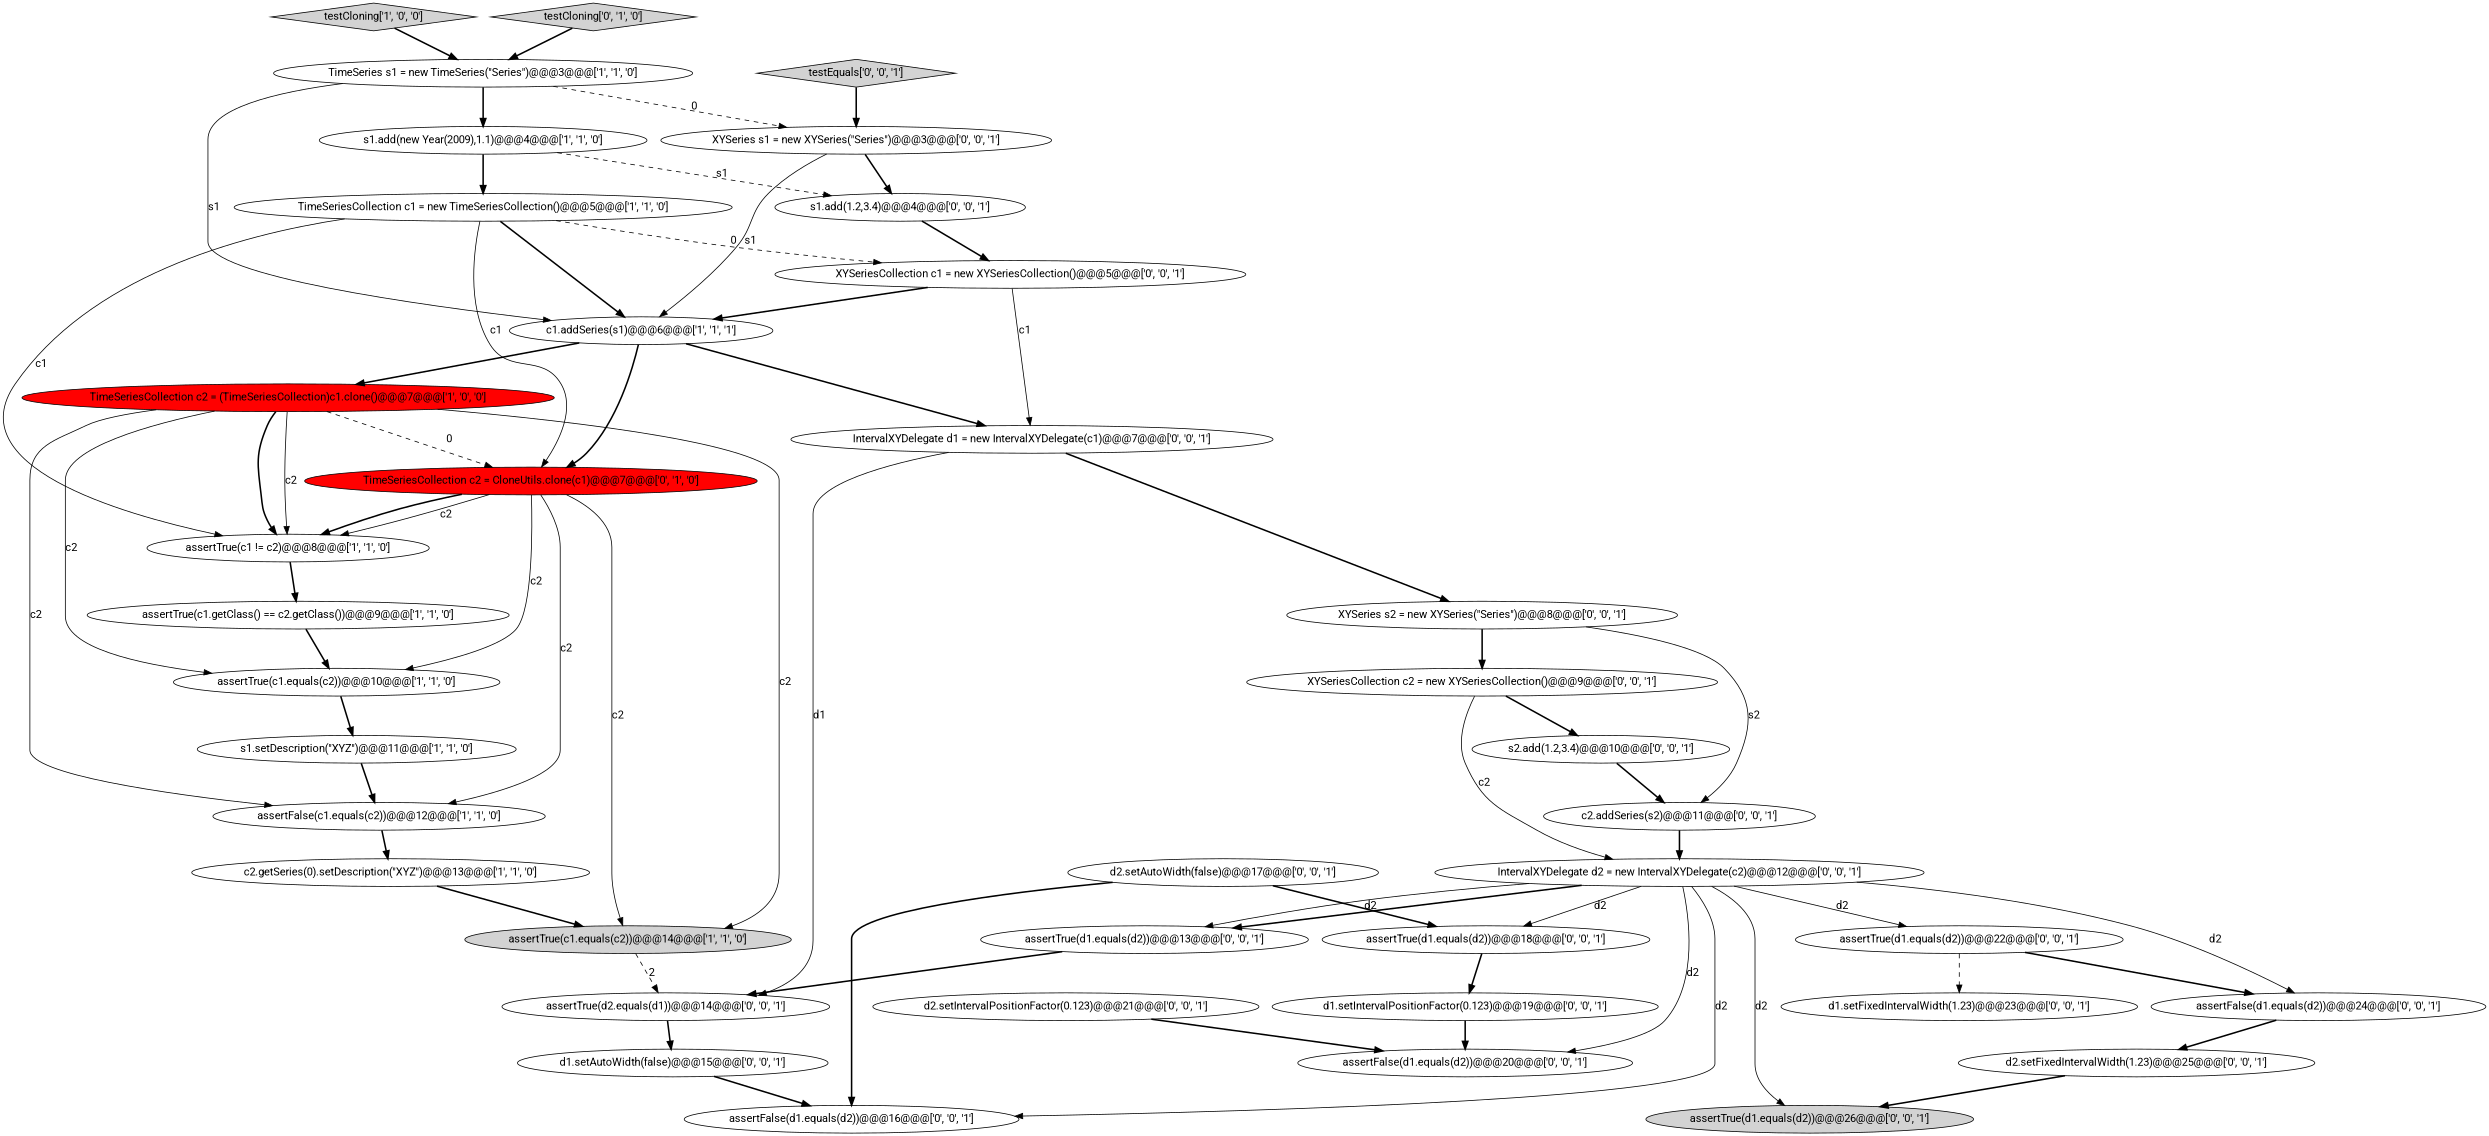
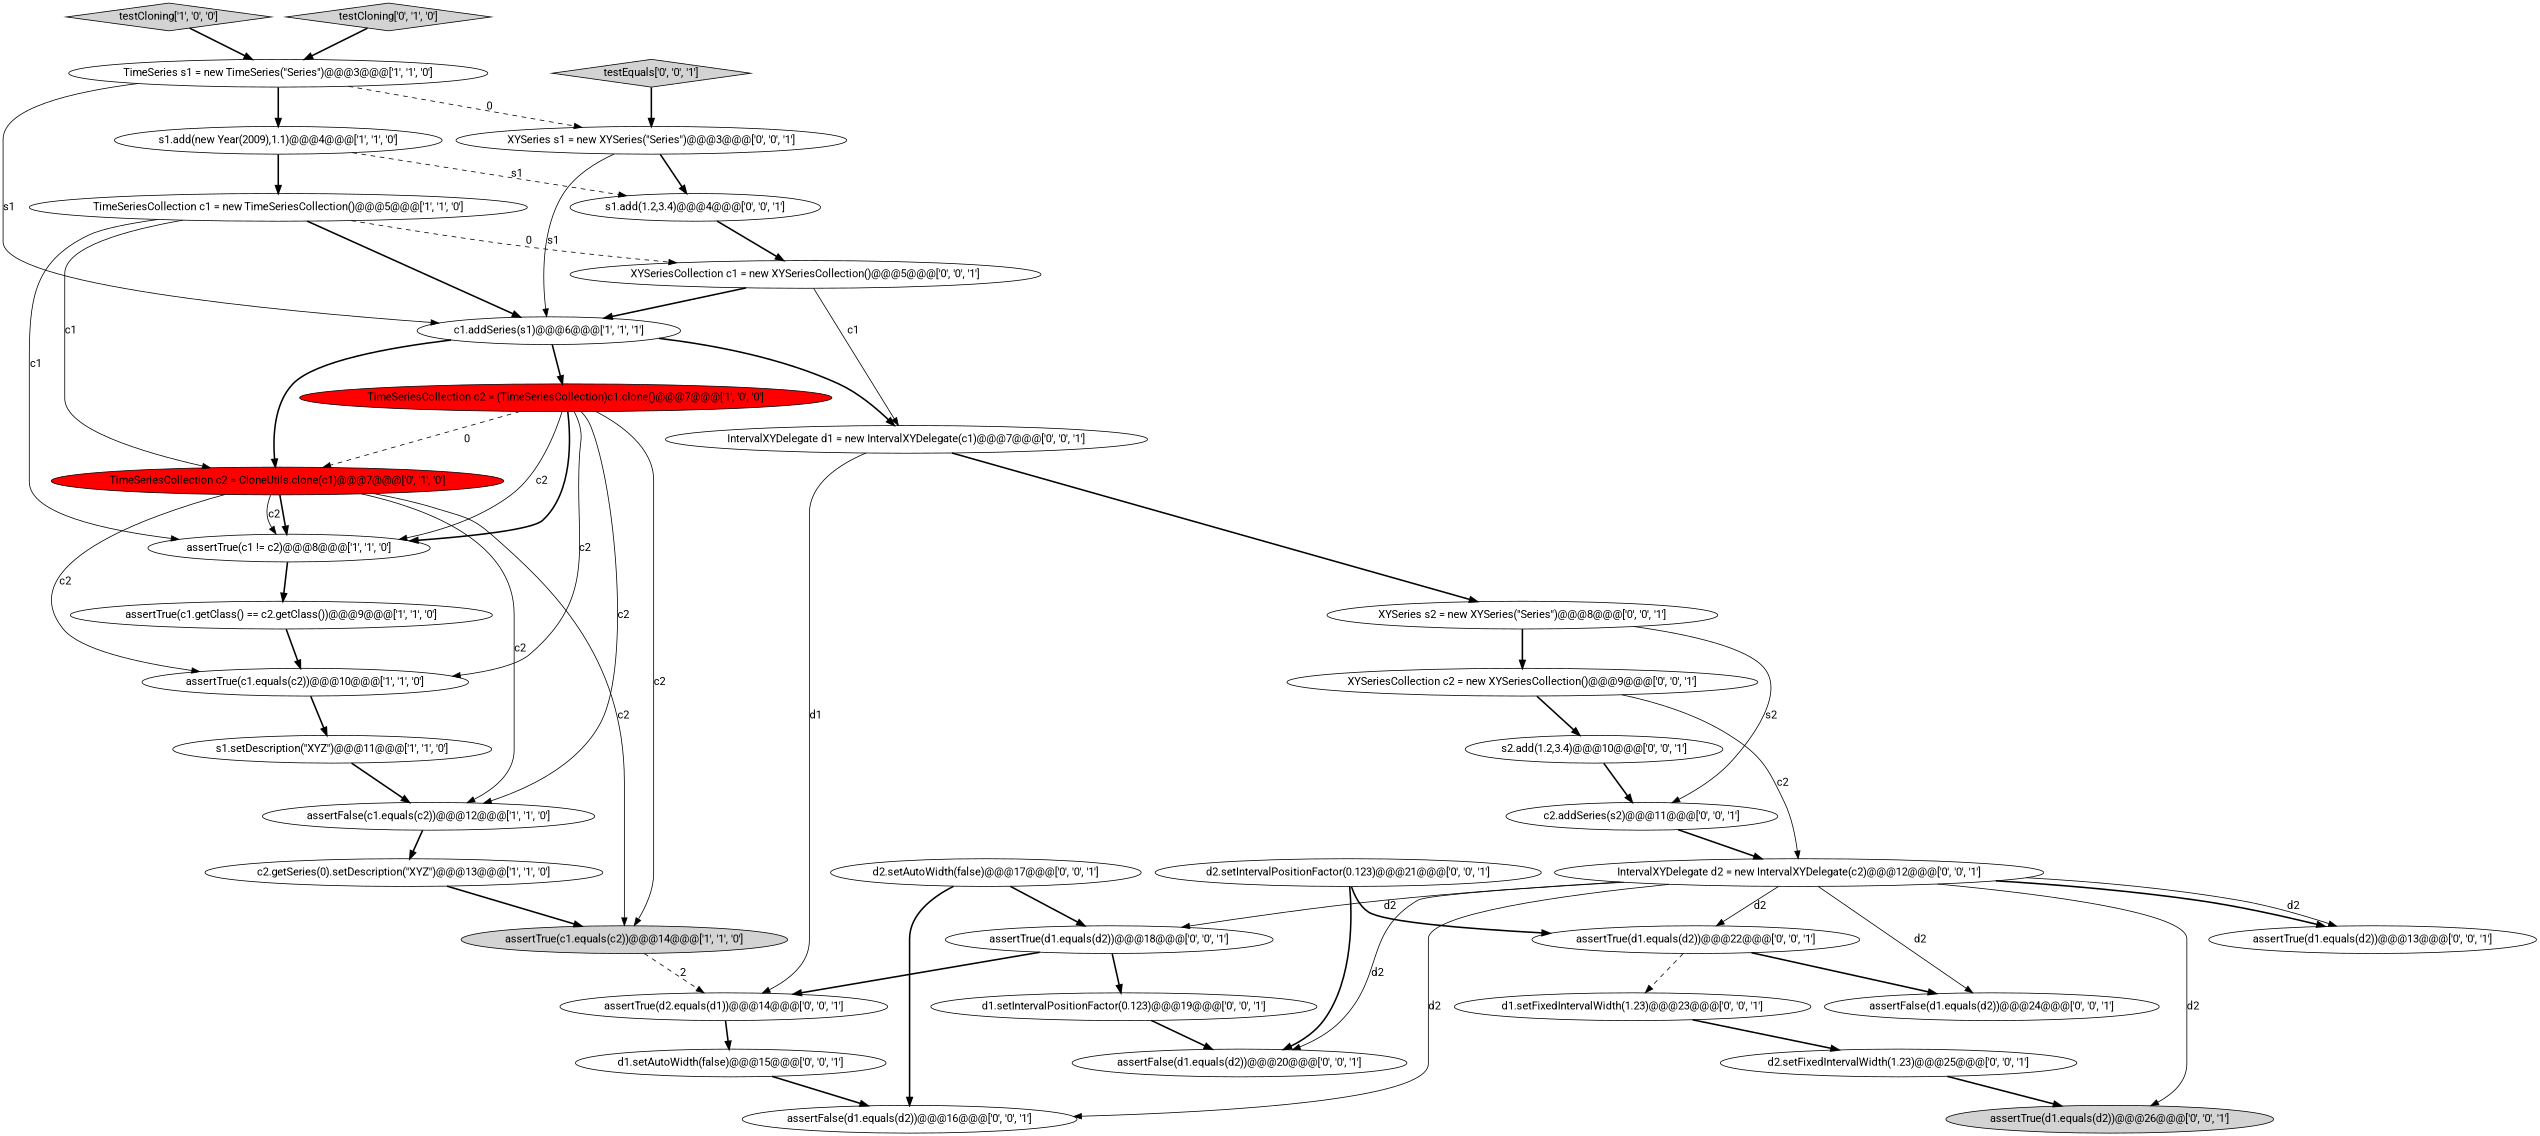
edge "d2.setIntervalPositionFactor(0.123)@@@21@@@['0', '0', '1']" -> "assertTrue(d1.equals(d2))@@@22@@@['0', '0', '1']": added
edge "assertTrue(d1.equals(d2))@@@13@@@['0', '0', '1']" -> "assertTrue(d2.equals(d1))@@@14@@@['0', '0', '1']": now "assertTrue(d1.equals(d2))@@@18@@@['0', '0', '1']" -> "assertTrue(d2.equals(d1))@@@14@@@['0', '0', '1']"
edge "assertFalse(d1.equals(d2))@@@24@@@['0', '0', '1']" -> "d2.setFixedIntervalWidth(1.23)@@@25@@@['0', '0', '1']": now "d1.setFixedIntervalWidth(1.23)@@@23@@@['0', '0', '1']" -> "d2.setFixedIntervalWidth(1.23)@@@25@@@['0', '0', '1']"
